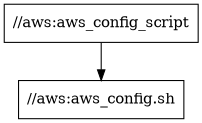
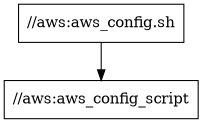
edge "//aws:aws_config_script" -> "//aws:aws_config.sh": reversed
